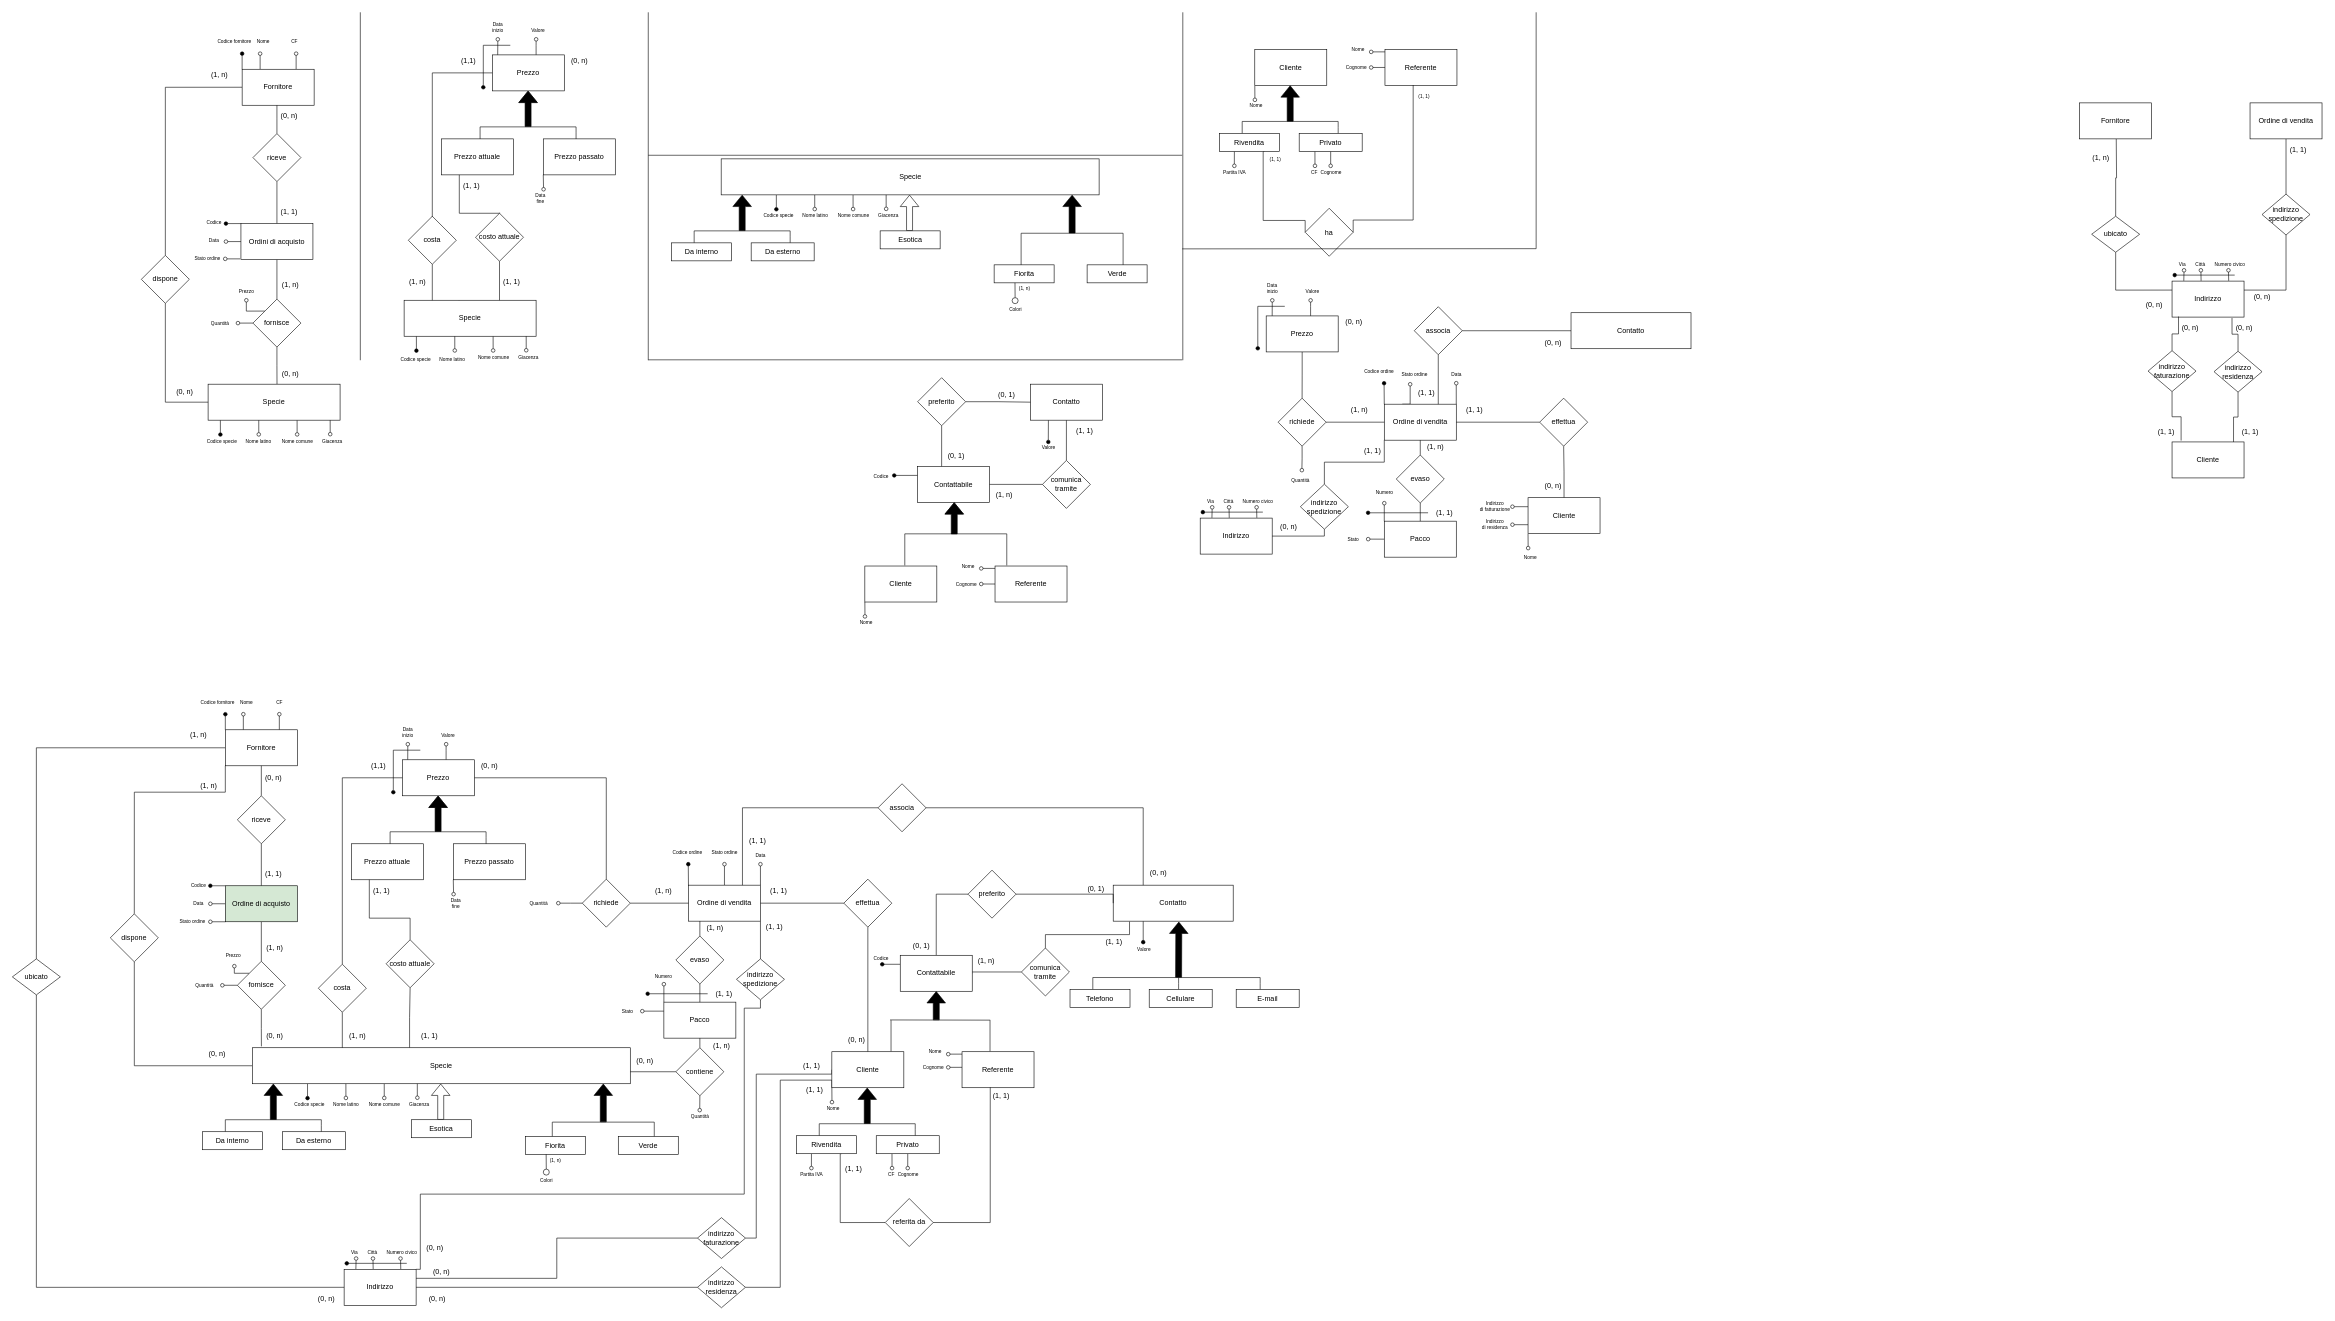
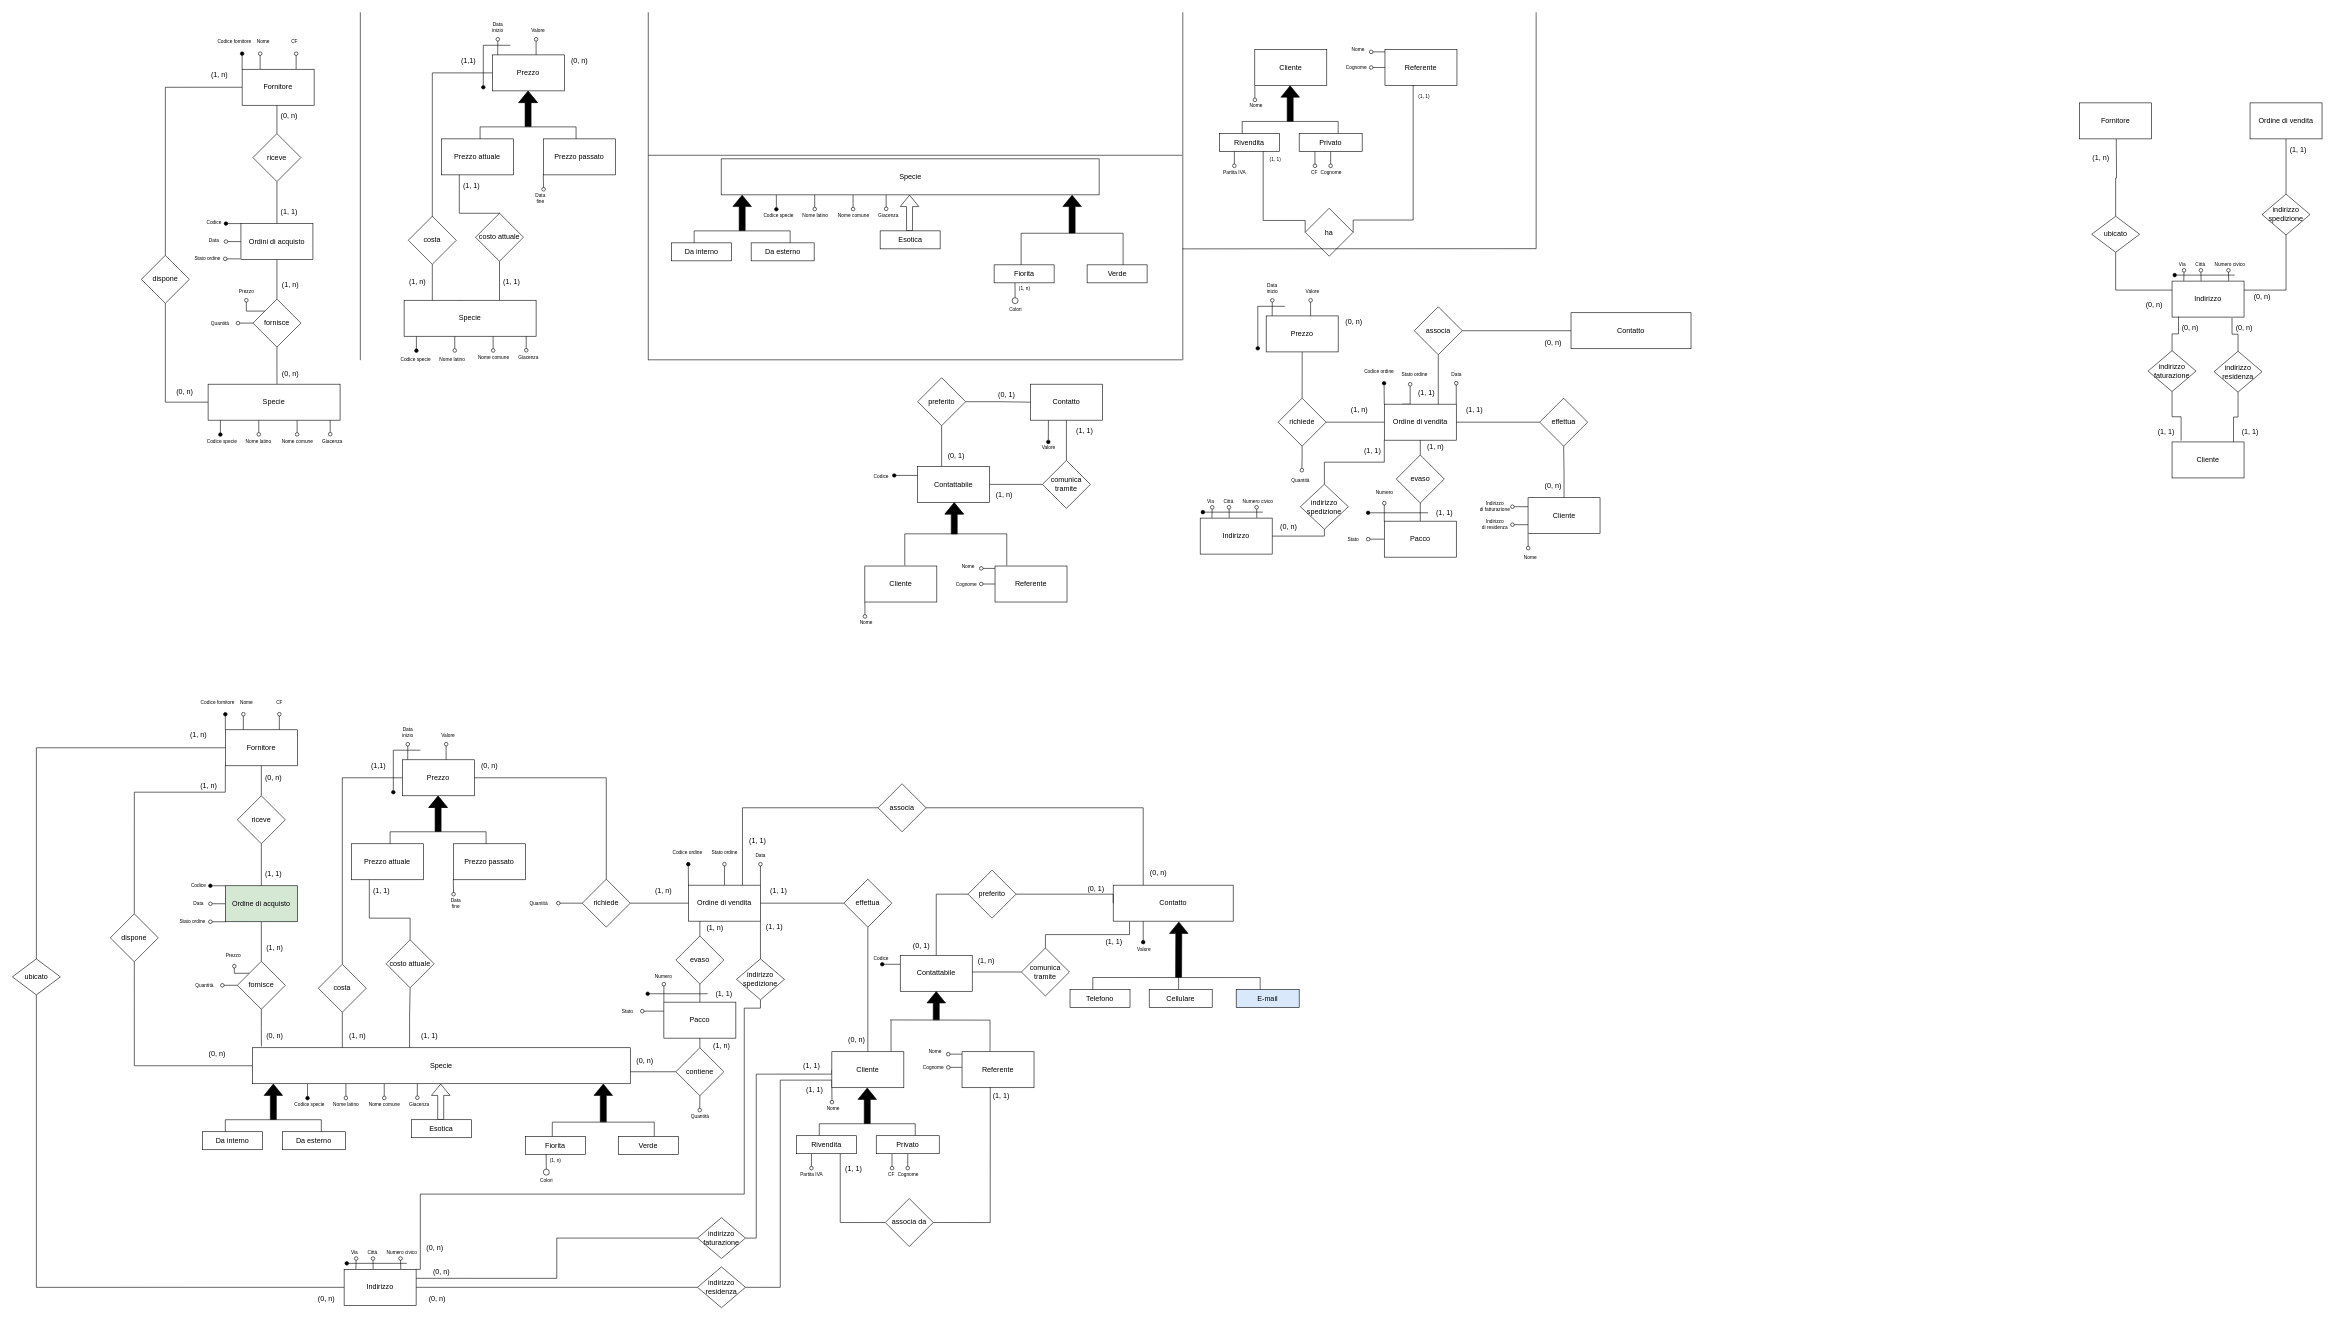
node "E-mail": fillcolor #ffffff -> #dae8fc
node "referita da": label "referita da" -> "associa da"
